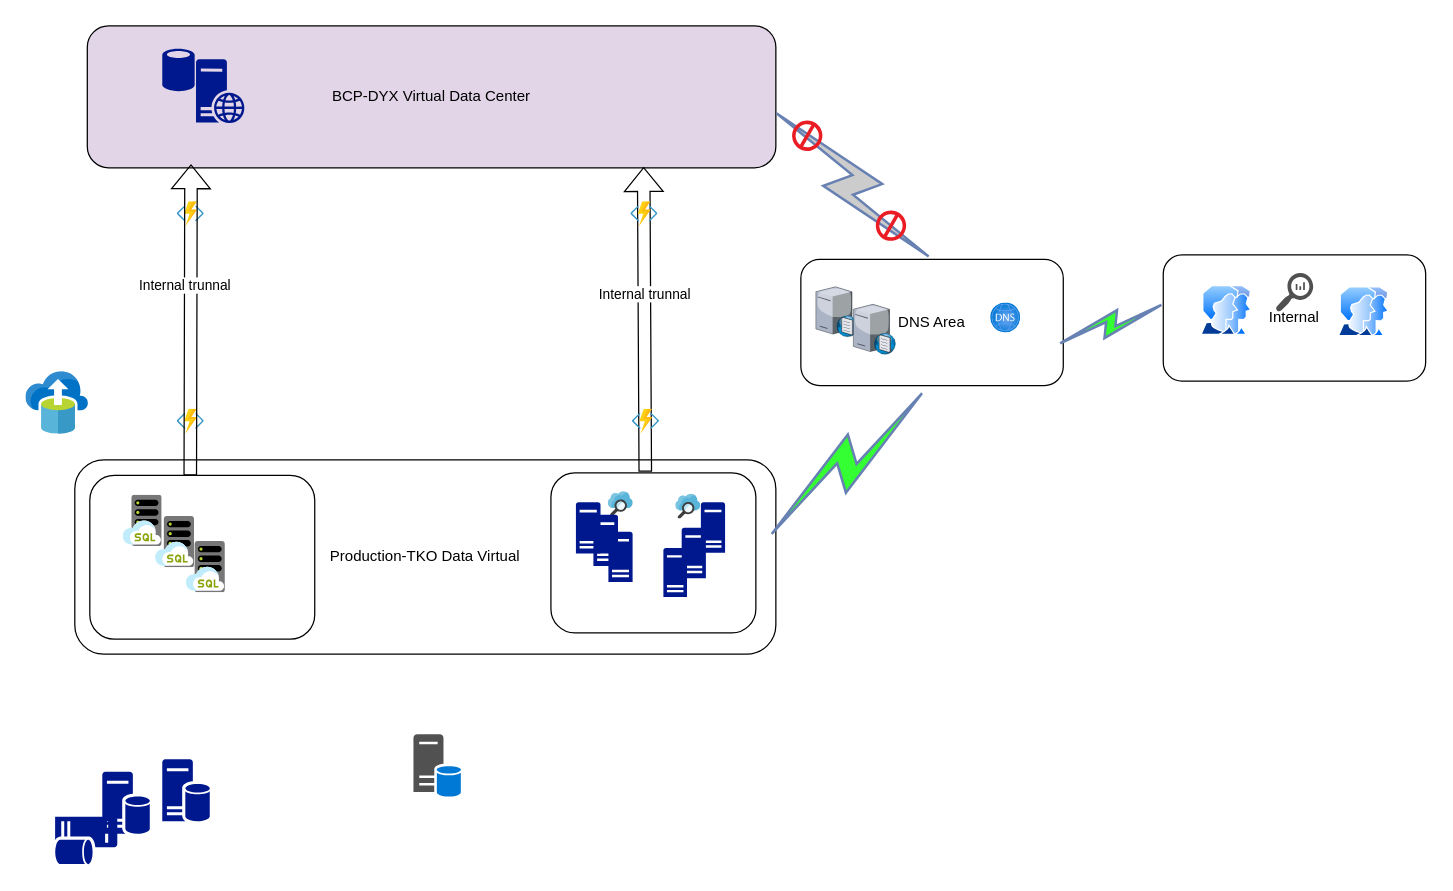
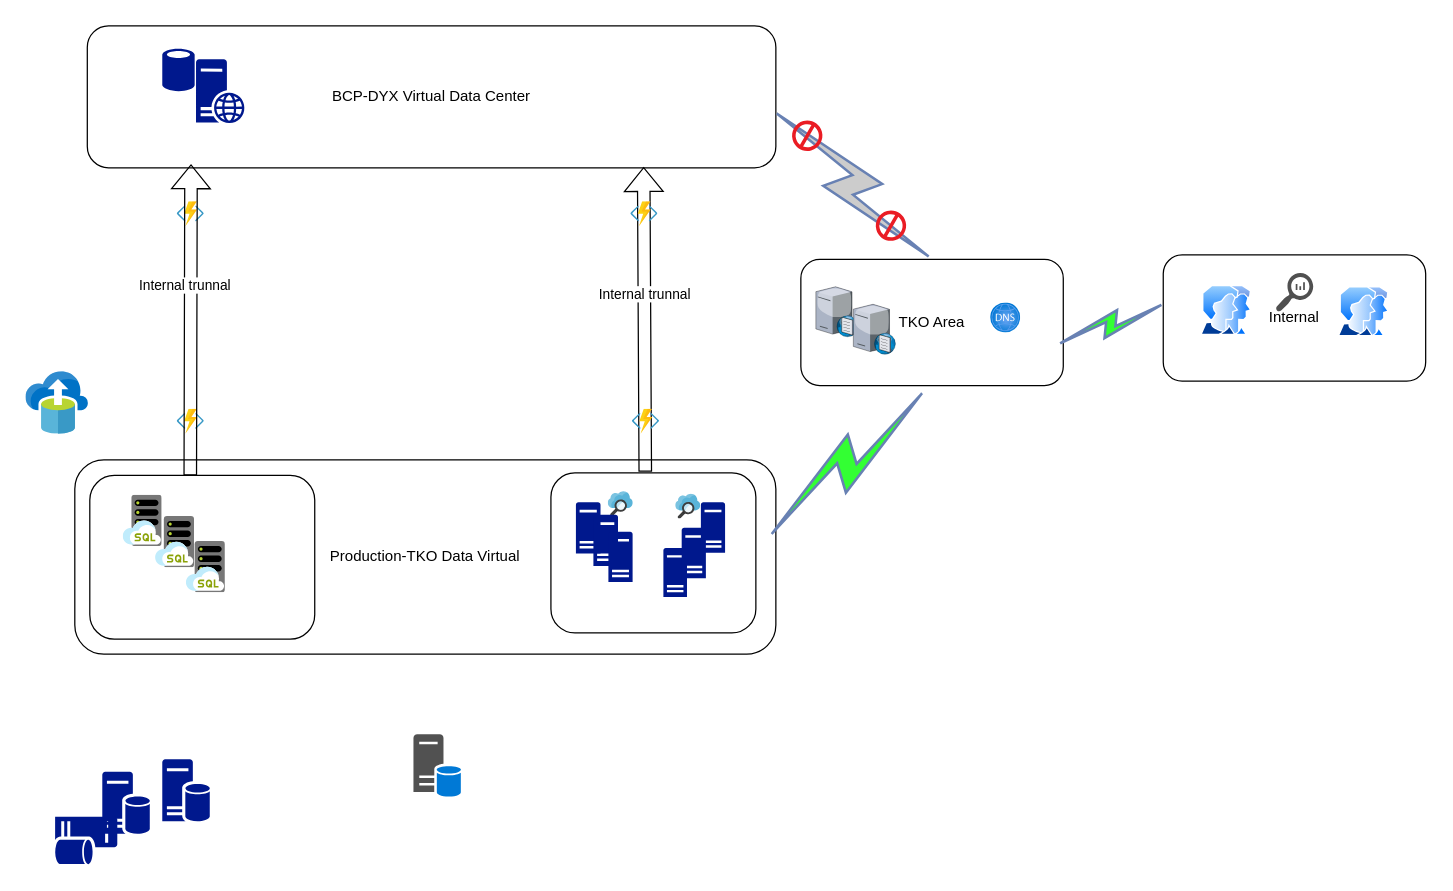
node "BCP-DYX Virtual Data Center": fillcolor #e1d5e7 -> #ffffff
node "DNS Area": label "DNS Area" -> "TKO Area"
